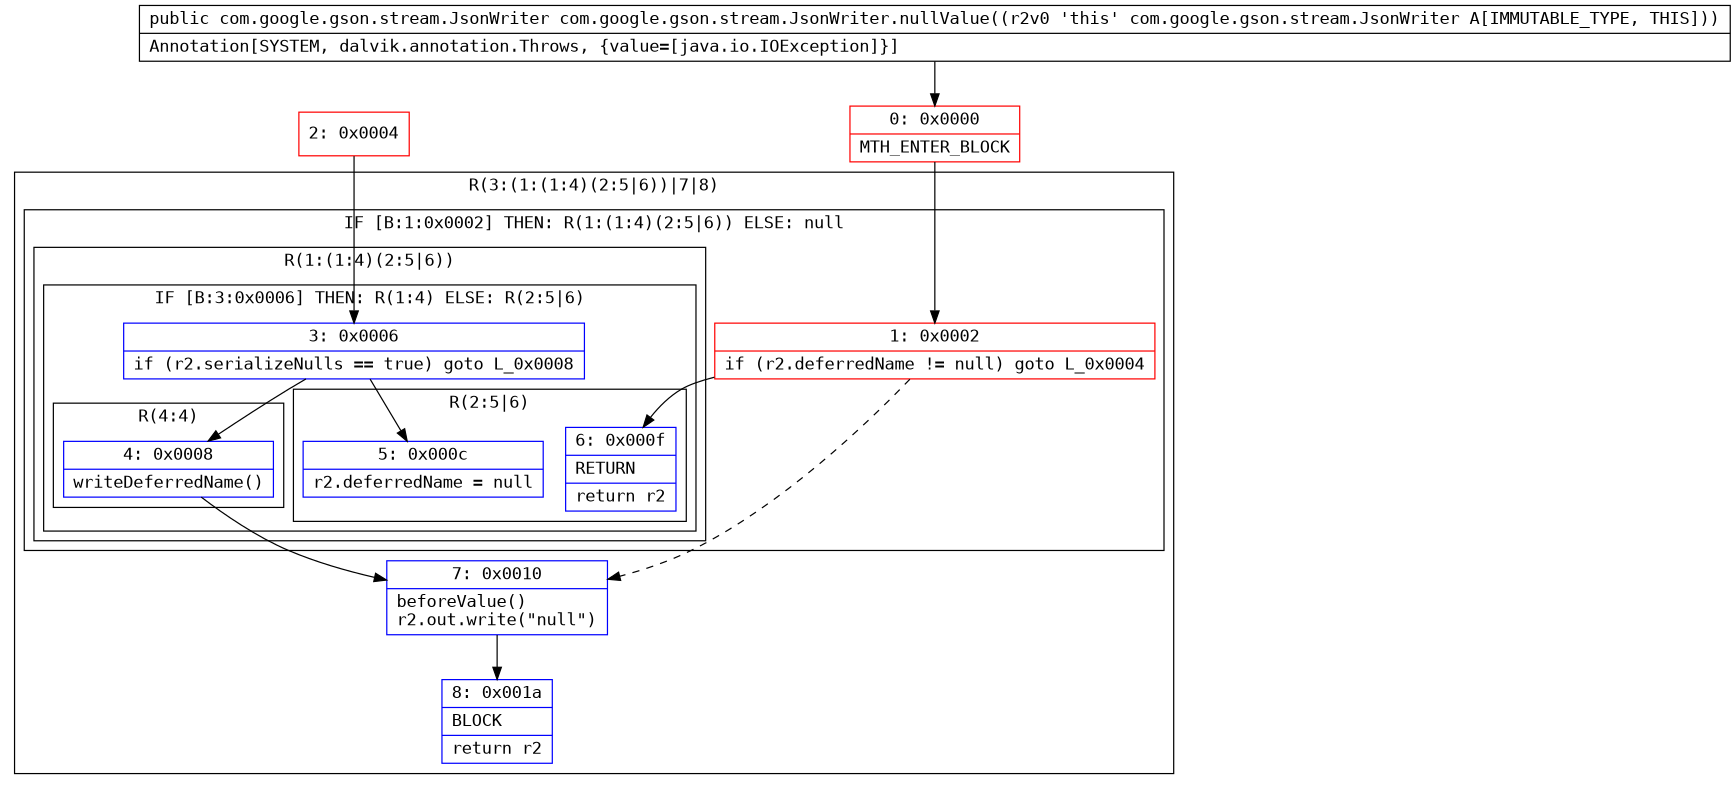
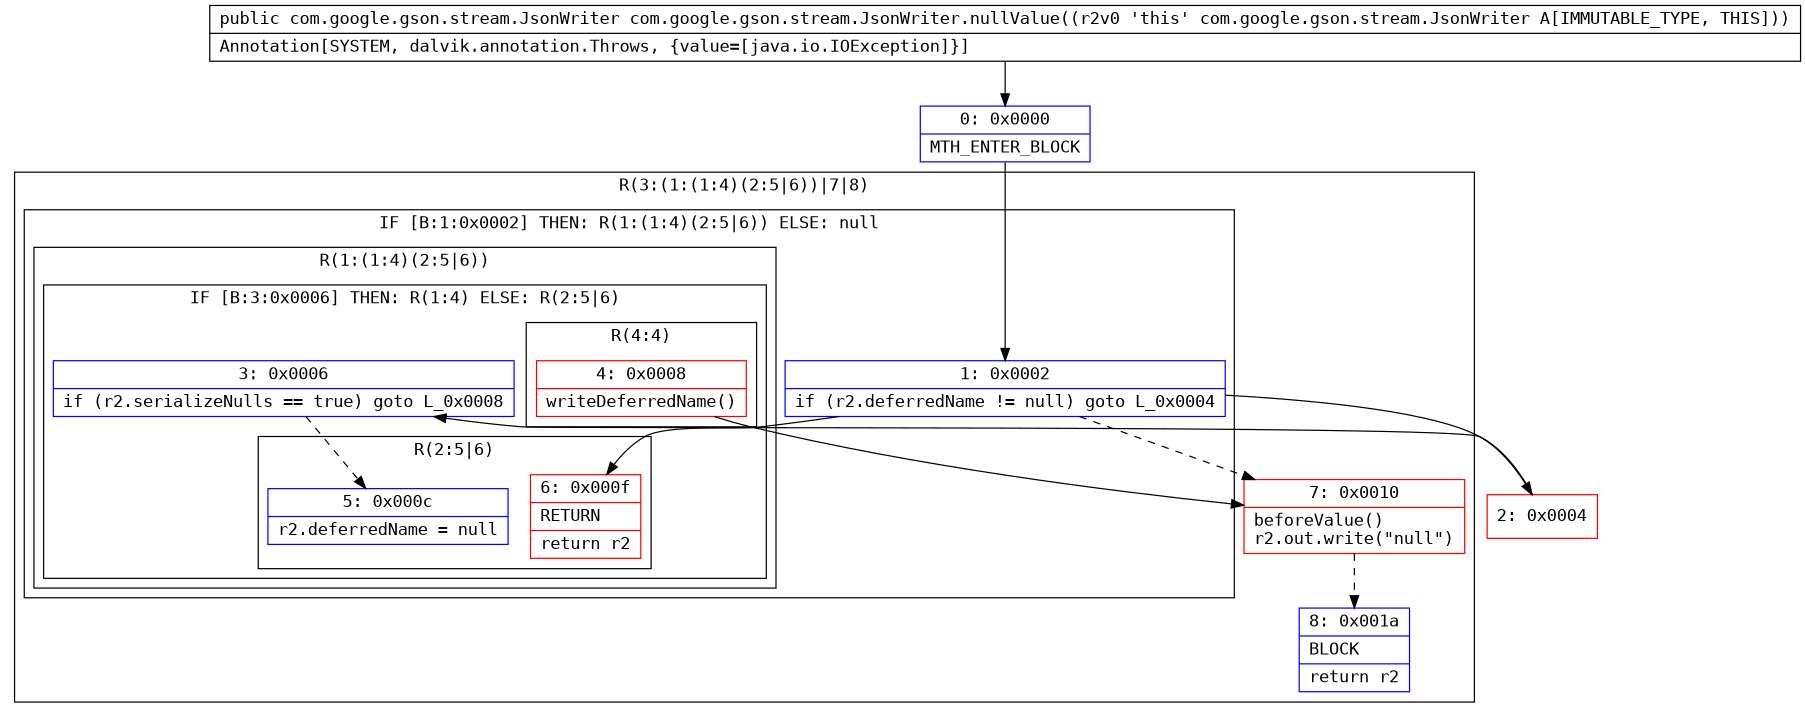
node "0: 0x0000": color red -> blue
node "1: 0x0002": color red -> blue
edge "3: 0x0006" -> "5: 0x000c": style solid -> dashed
edge "1: 0x0002" -> "2: 0x0004": added
edge "3: 0x0006" -> "4: 0x0008": removed
node "4: 0x0008": color blue -> red
node "6: 0x000f": color blue -> red
node "7: 0x0010": color blue -> red
edge "7: 0x0010" -> "8: 0x001a": style solid -> dashed
